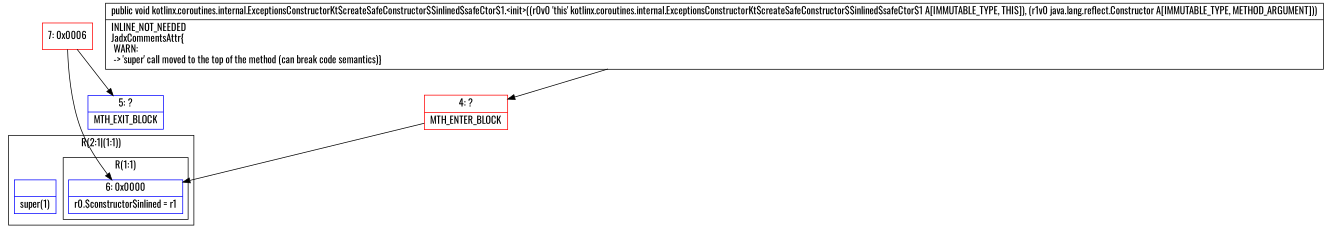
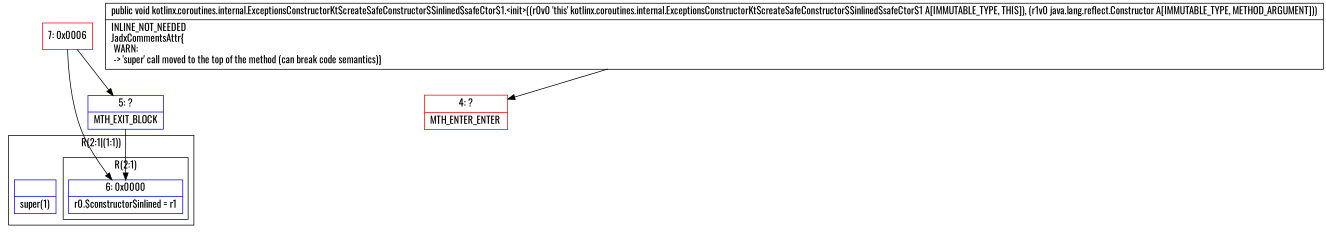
node "4: ?": text "MTH_ENTER_BLOCK" -> "MTH_ENTER_ENTER"
edge "4: ?" -> "6: 0x0000": now "5: ?" -> "6: 0x0000"
cluster "R(1:1)": label "R(1:1)" -> "R(2:1)"
